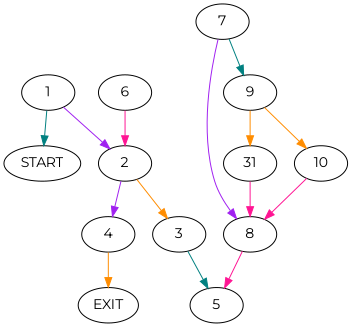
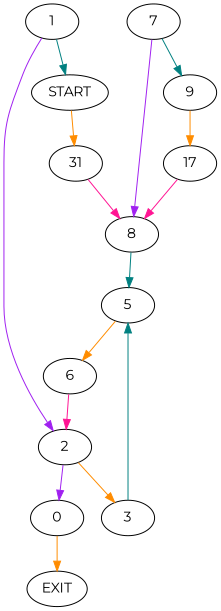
edge "9" -> "31": now "START" -> "31"
node "10": label "10" -> "17"
node "4": label "4" -> "0"
edge "8" -> "5": color deeppink -> teal
edge "5" -> "6": added
